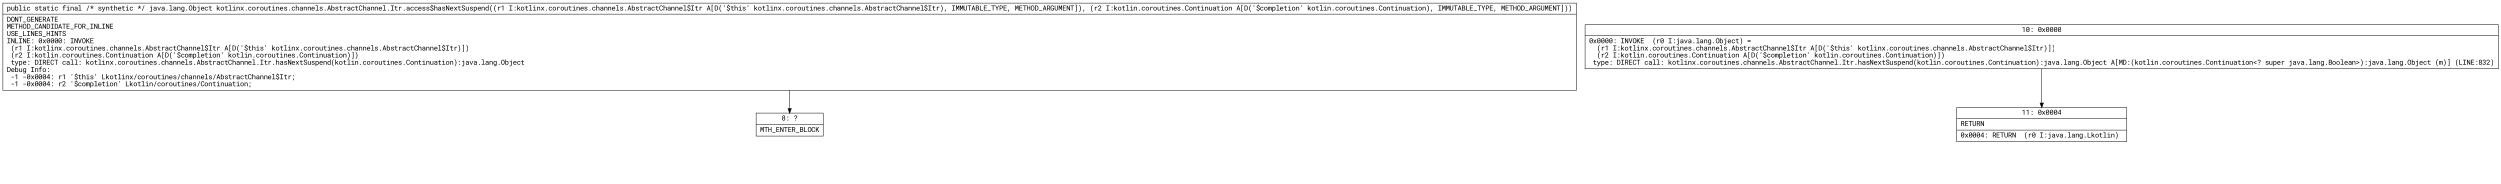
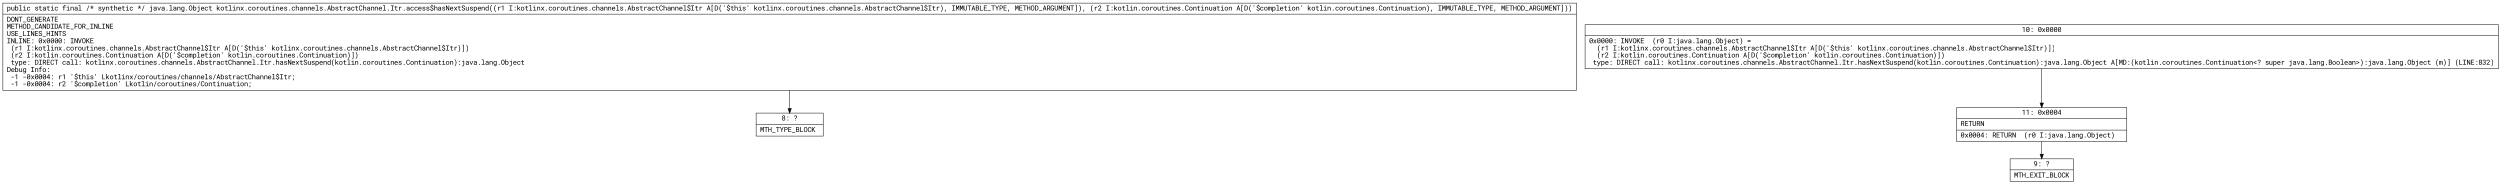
node "8: ?": text "MTH_ENTER_BLOCK" -> "MTH_TYPE_BLOCK"
node "11: 0x0004": text "0x0004: RETURN  (r0 I:java.lang.Lkotlin)" -> "0x0004: RETURN  (r0 I:java.lang.Object)"
node "9: ?": added
